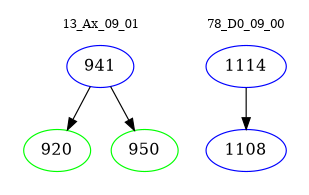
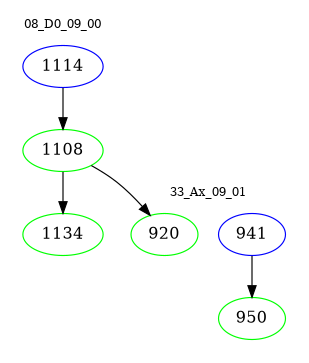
cluster "13_Ax_09_01": label "13_Ax_09_01" -> "33_Ax_09_01"
cluster "78_D0_09_00": label "78_D0_09_00" -> "08_D0_09_00"
edge "941" -> "920": now "1108" -> "920"
node "1108": color blue -> green
node "1134": added
